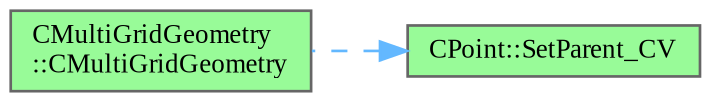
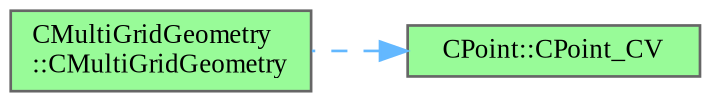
node "CPoint::SetParent_CV": label "CPoint::SetParent_CV" -> "CPoint::CPoint_CV"
